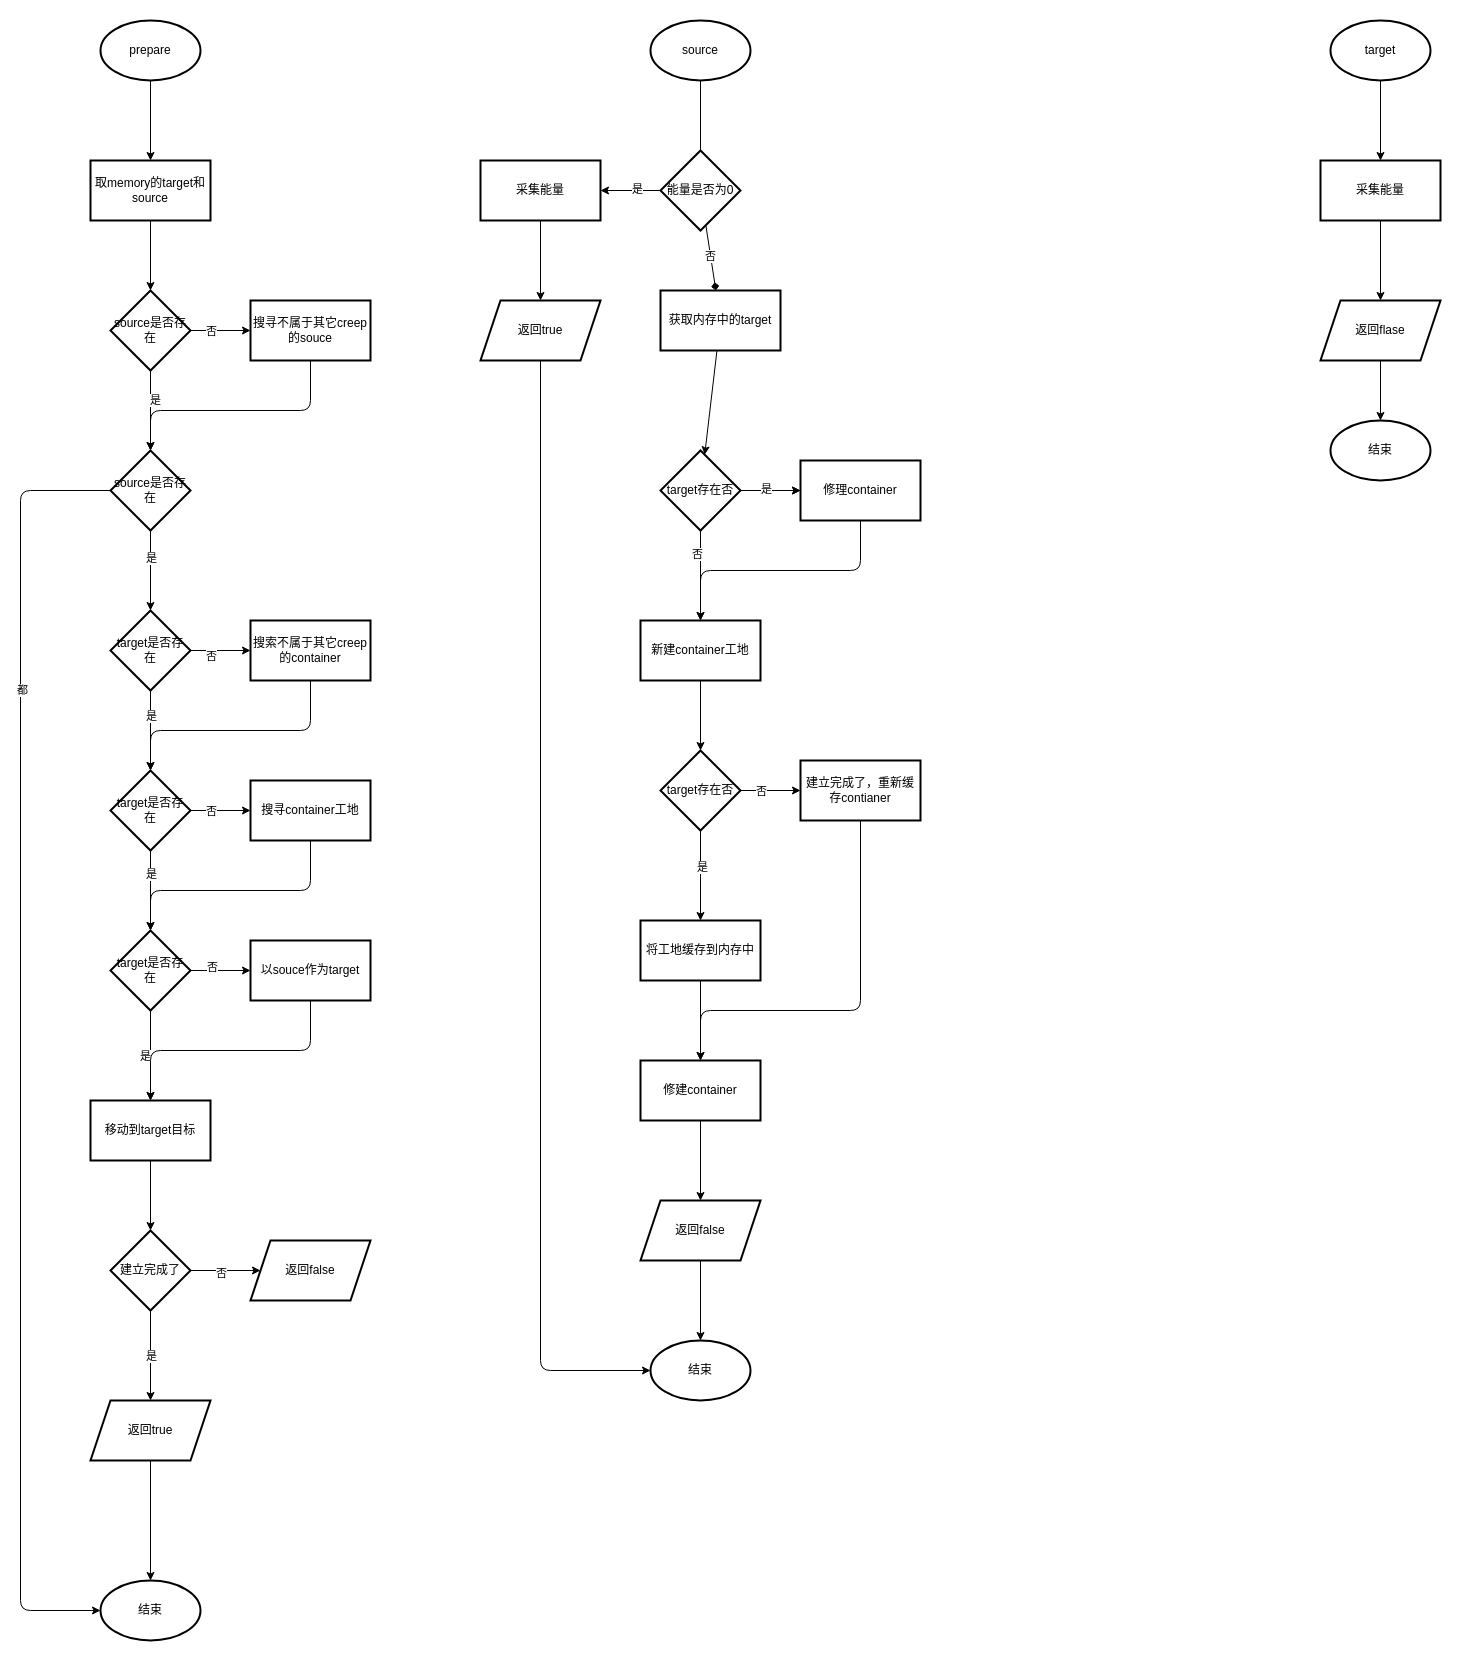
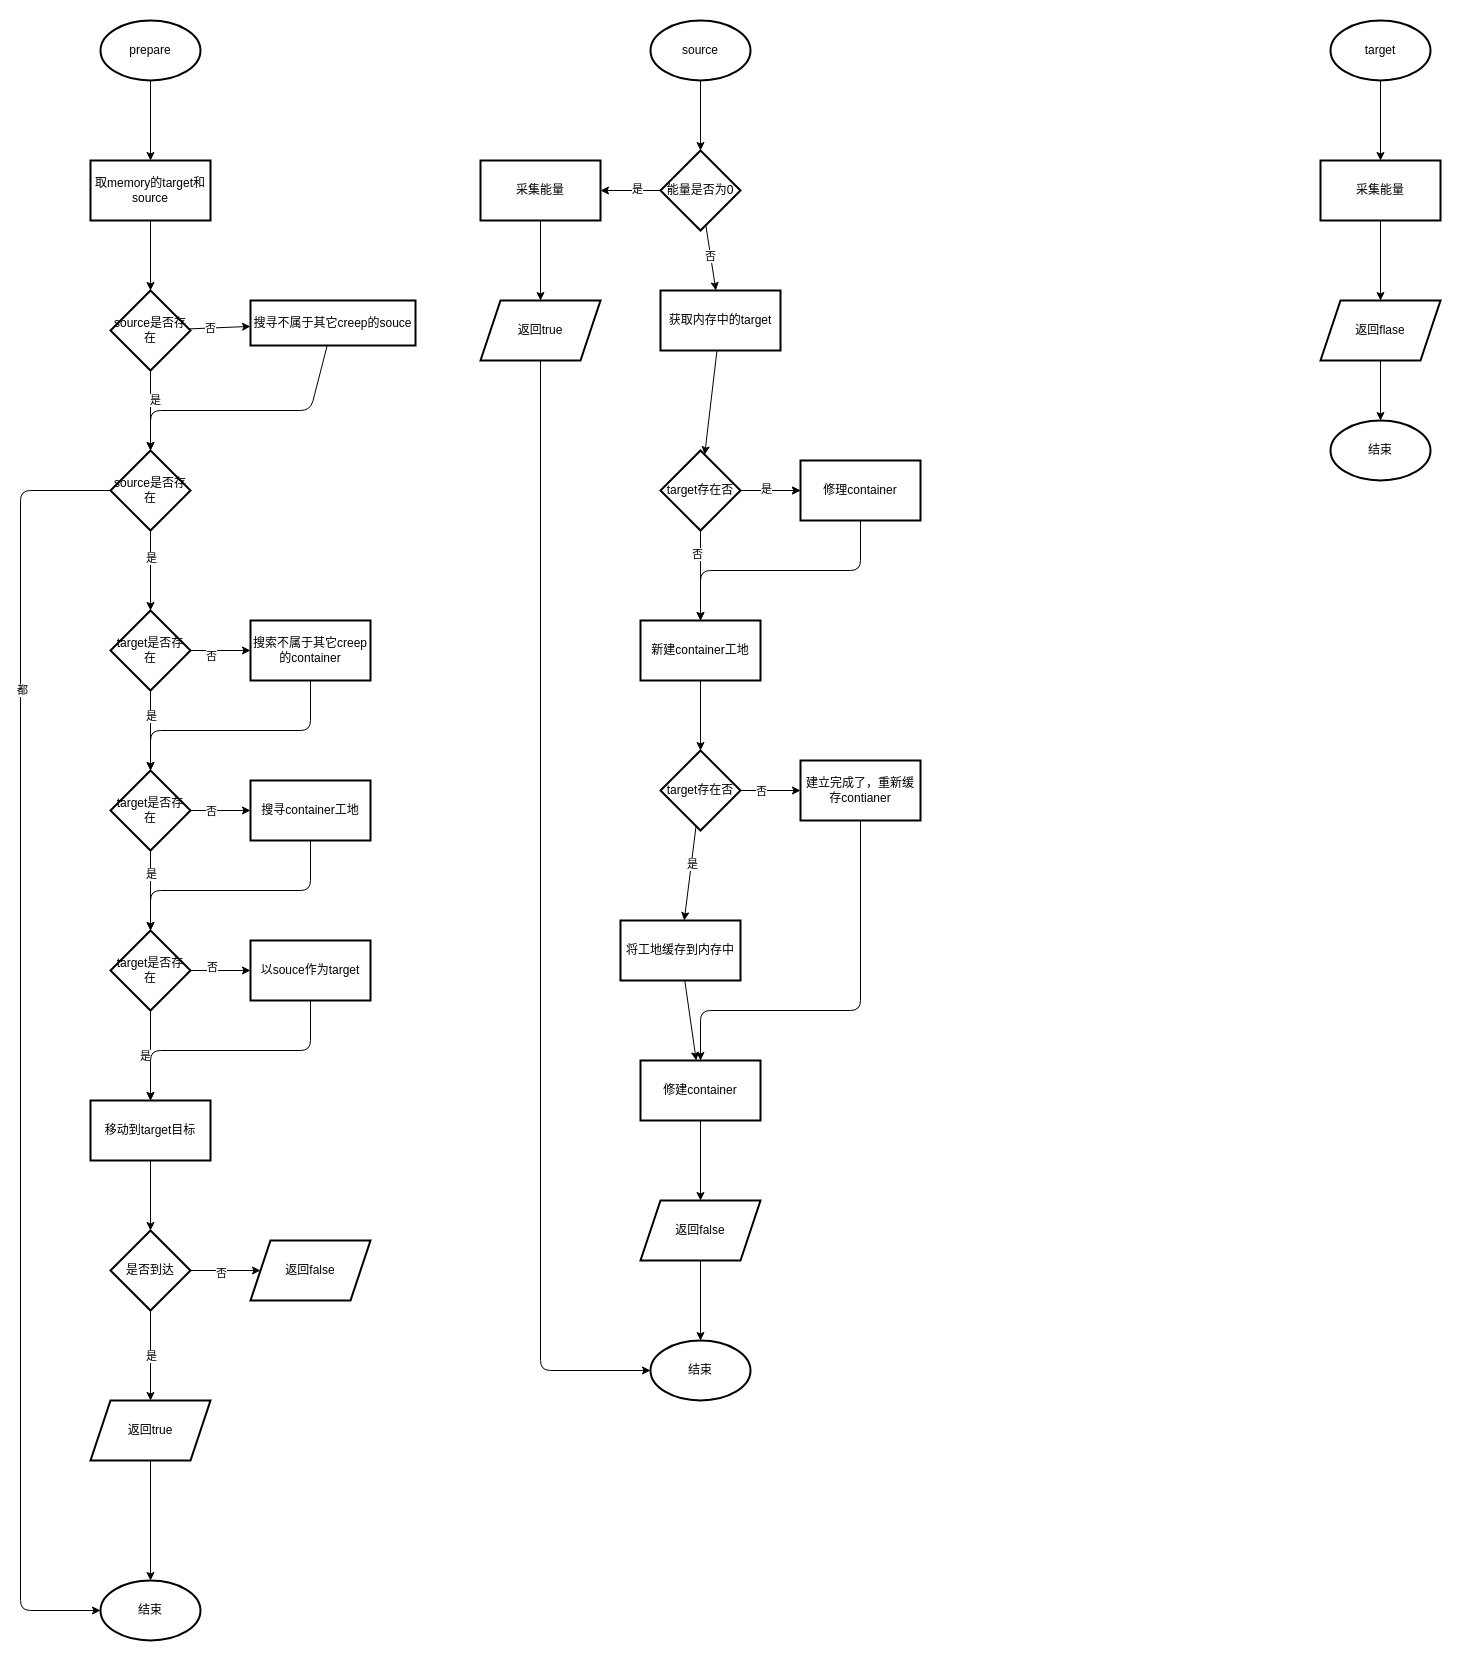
edge "source" -- "能量是否为0": arrowhead none -> classic
edge "能量是否为0" -> "获取内存中的target": arrowhead diamond -> classic
node "搜寻不属于其它creep的souce": size 120x60 -> 165x45
node "将工地缓存到内存中": moved (701, 951) -> (681, 951)
node "建立完成了": label "建立完成了" -> "是否到达"
